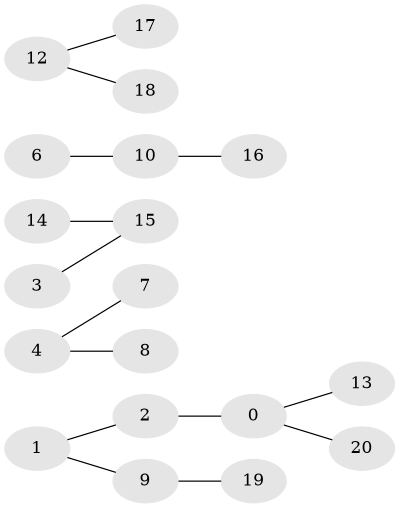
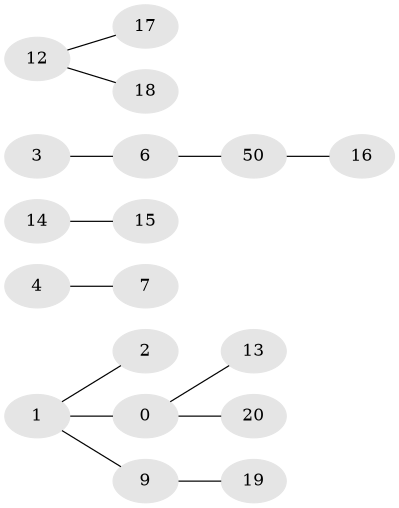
node "10": label "10" -> "50"
edge "15" -- "3": now "6" -- "3"
node "8": removed
edge "2" -- "0": now "1" -- "0"
